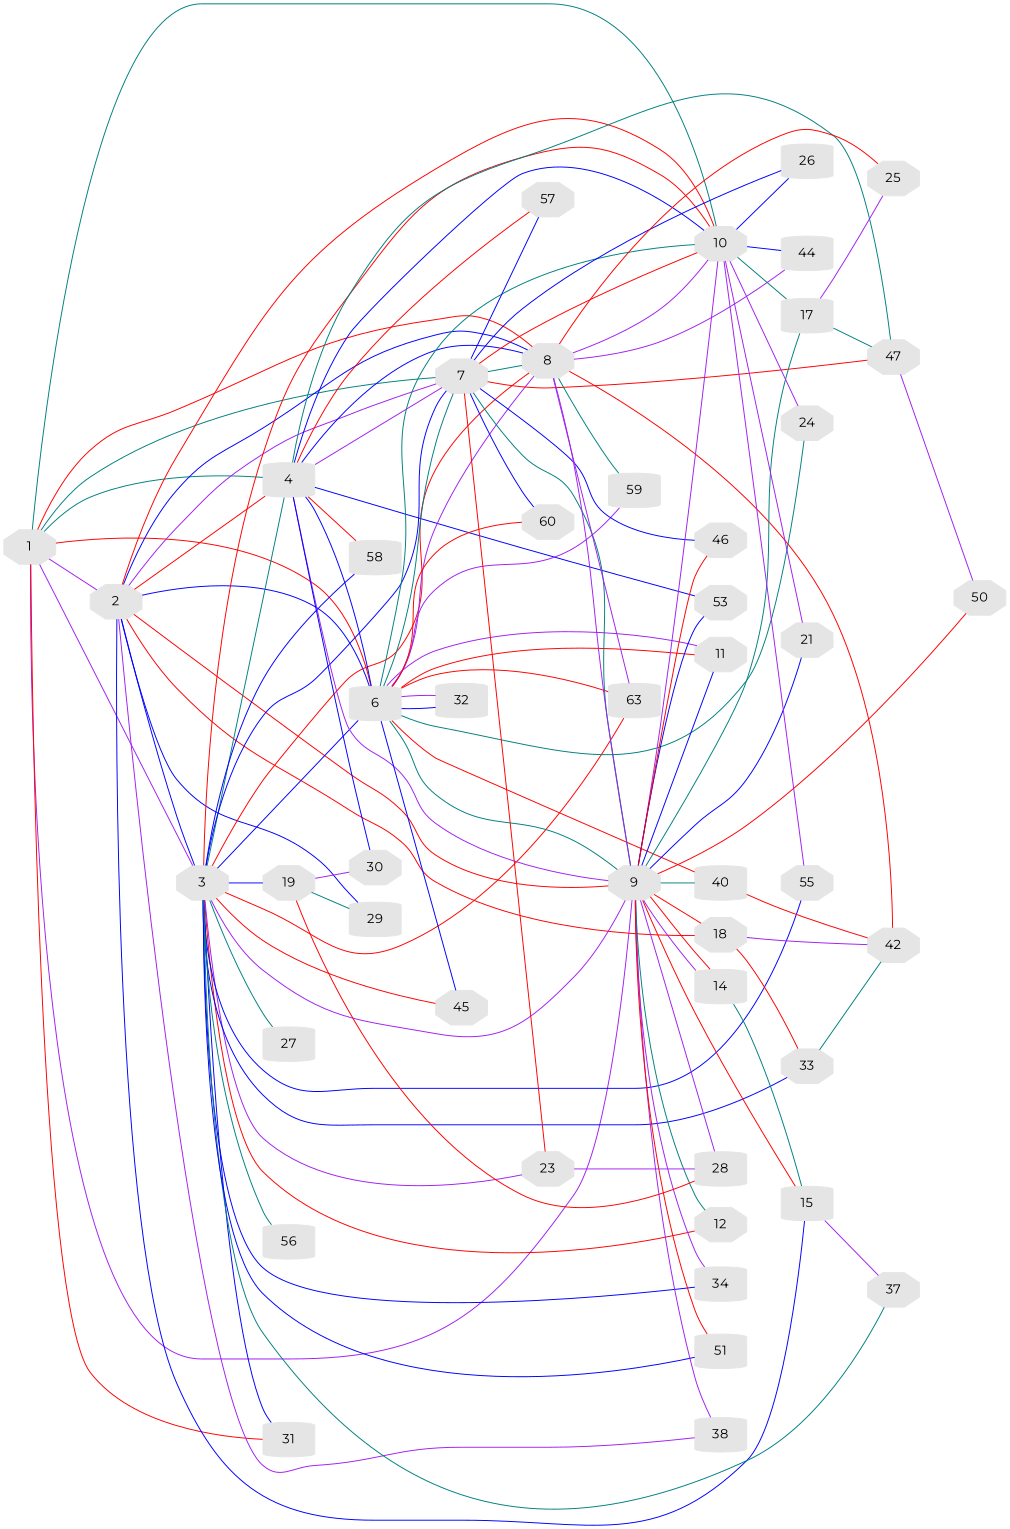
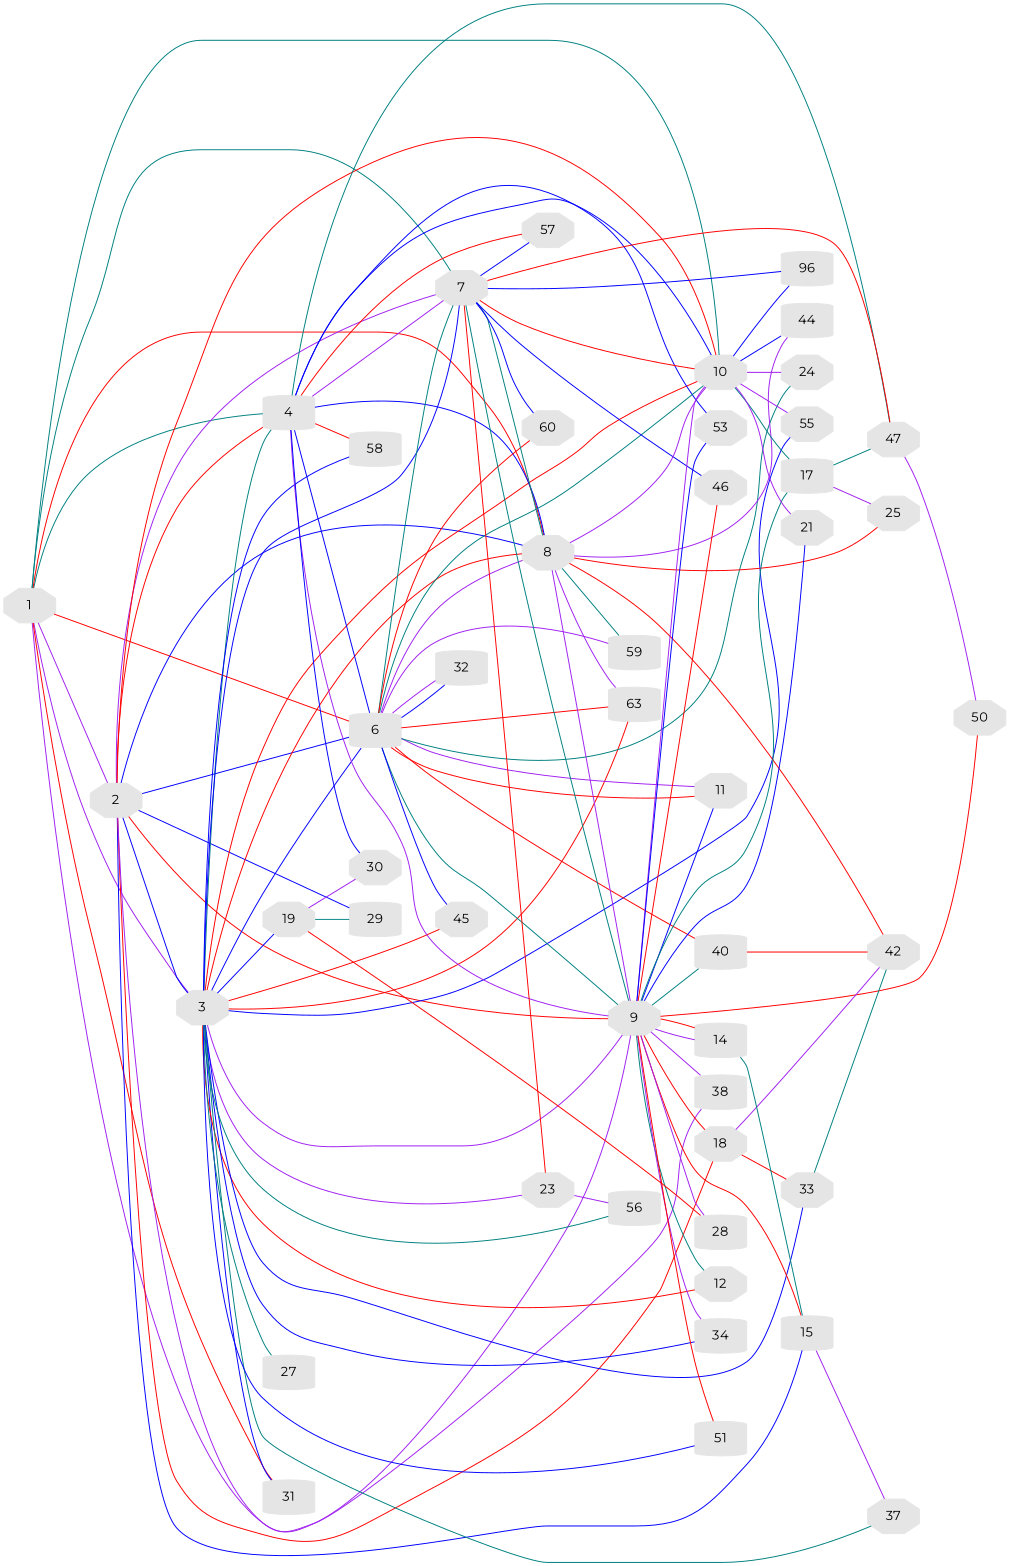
node "26": label "26" -> "96"
edge "23" -- "28": now "23" -- "56"
